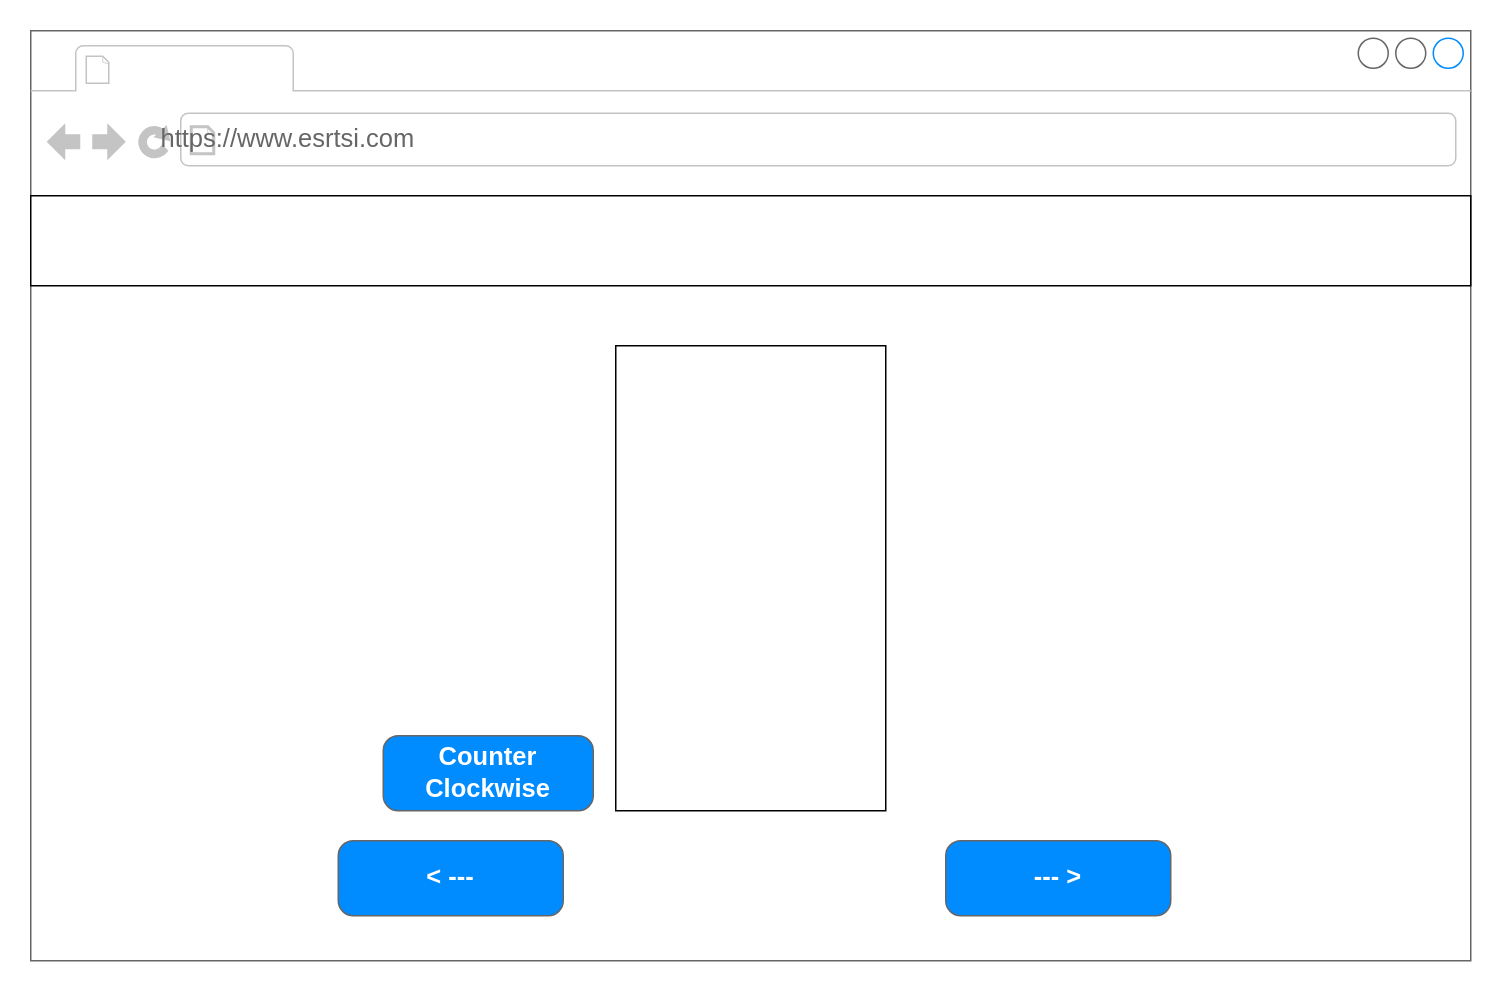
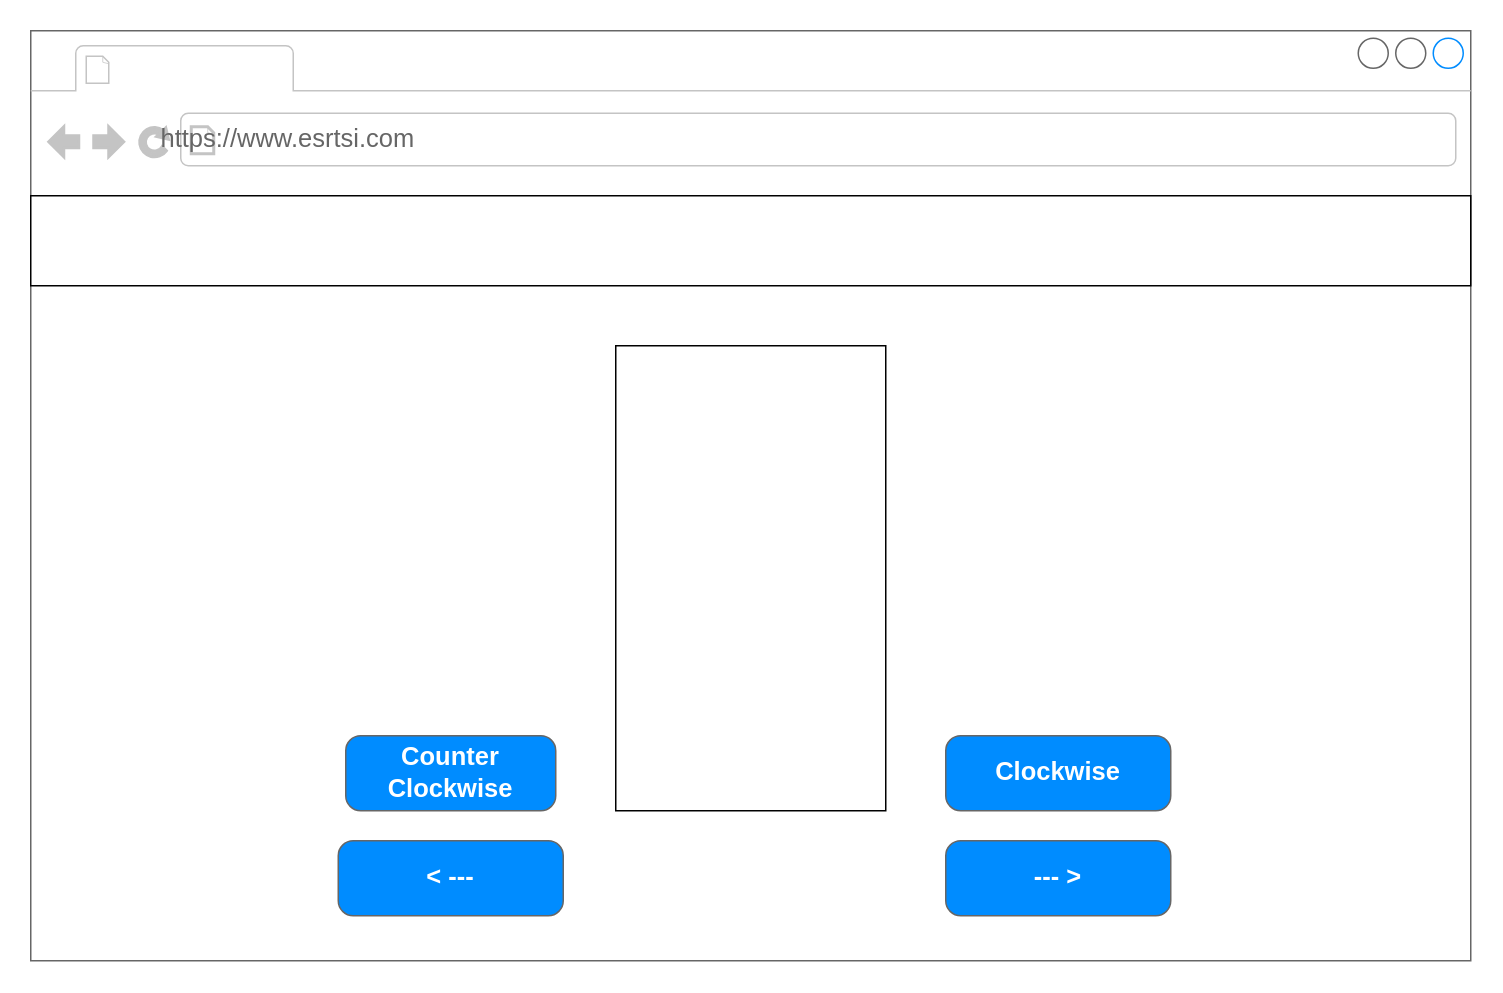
node "Counter Clockwise": moved (488, 773) -> (451, 773)
node "Clockwise": added
